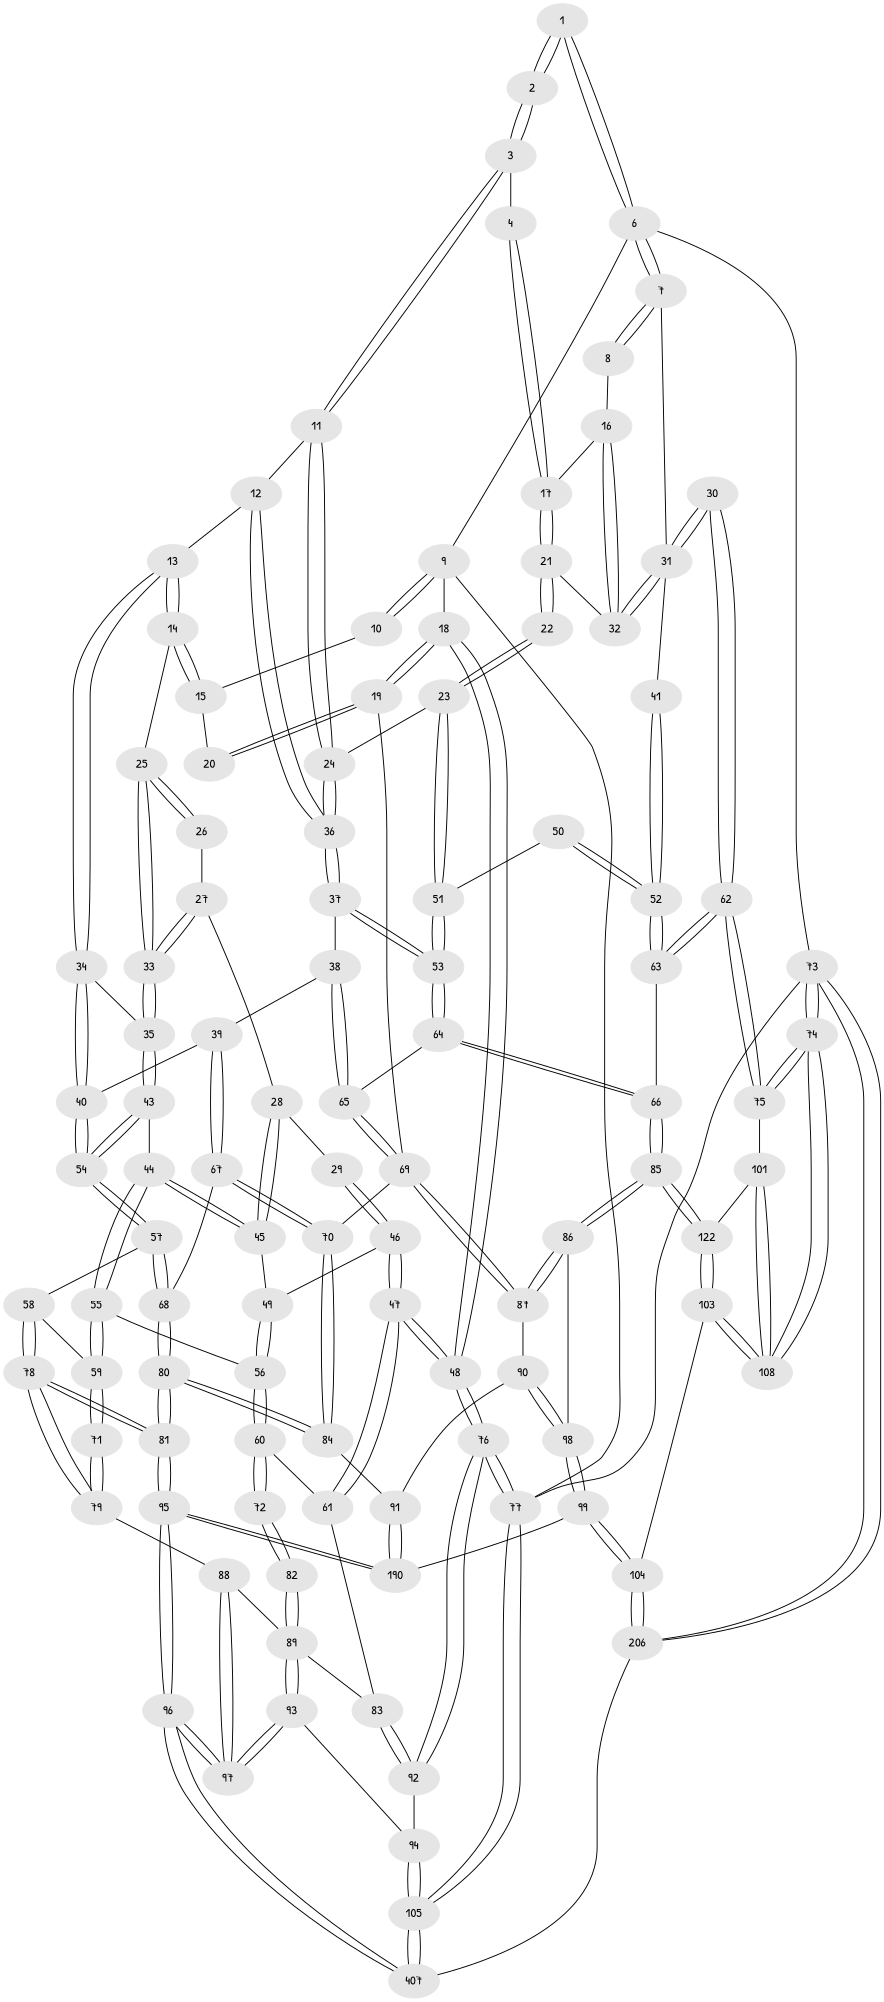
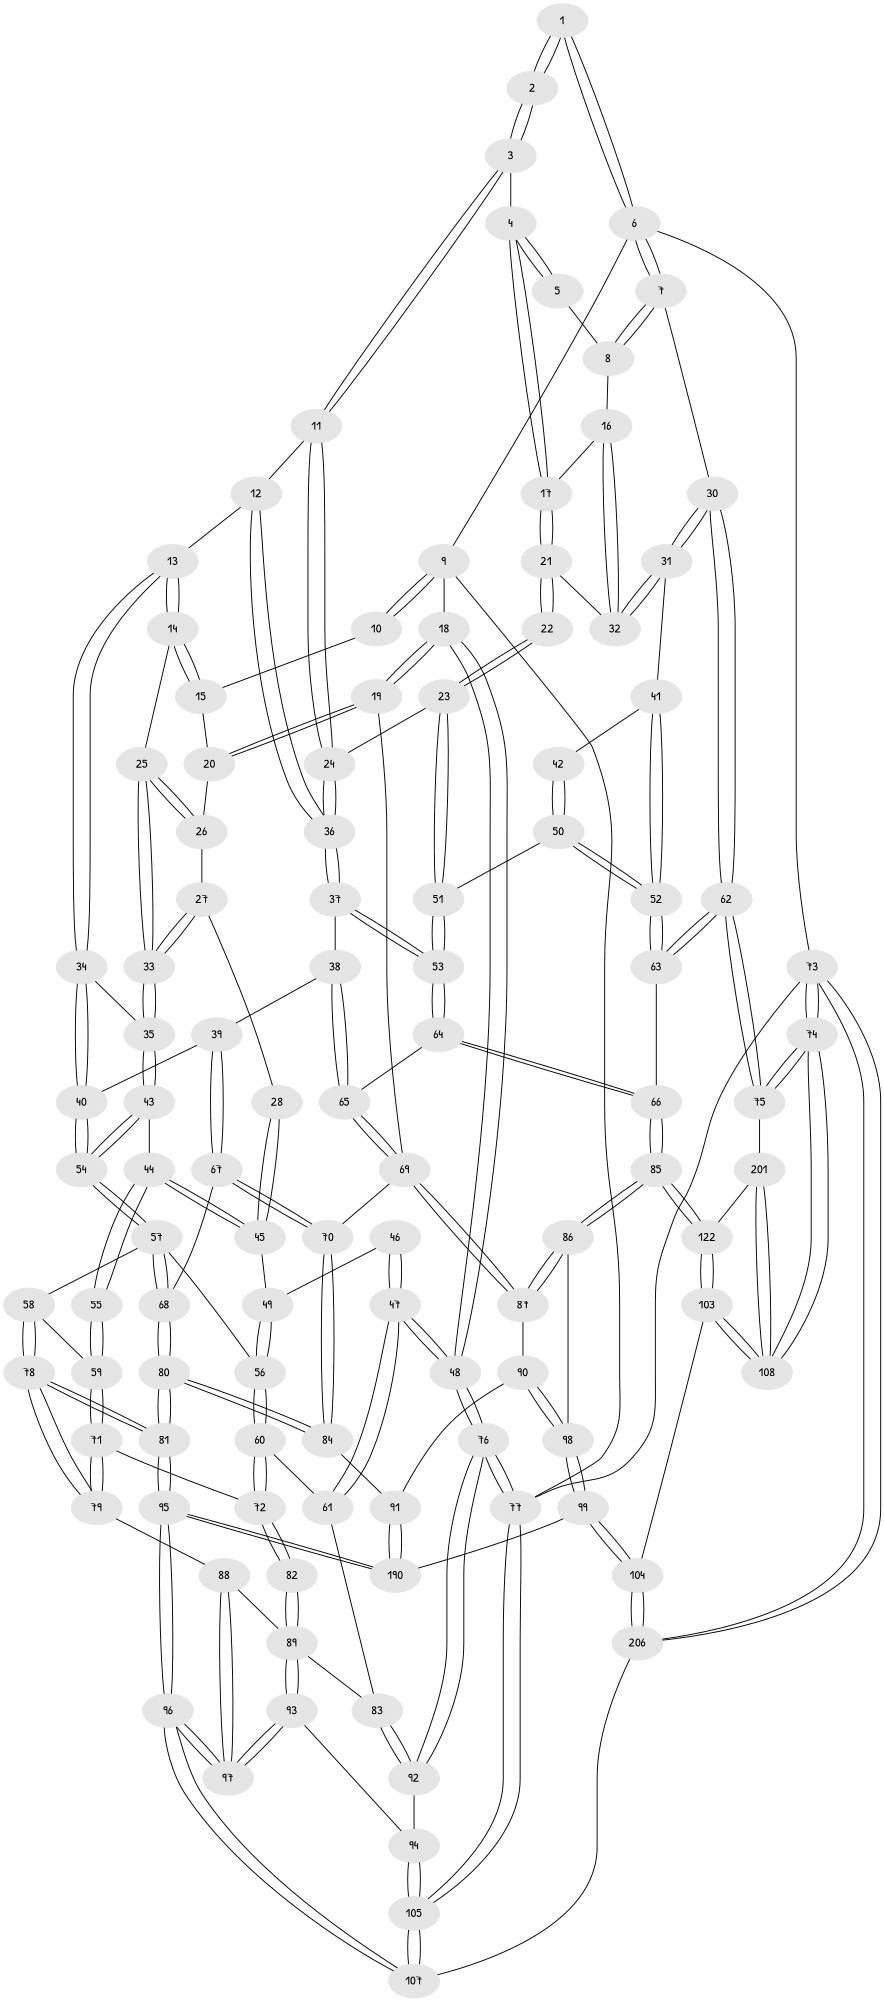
node "5": added
edge "7" -- "31": now "7" -- "30"
node "42": added
edge "20" -- "26": added
node "29": removed
node "101": label "101" -> "201"
edge "55" -- "56": now "57" -- "56"
edge "71" -- "72": added
node "407": label "407" -> "107"
